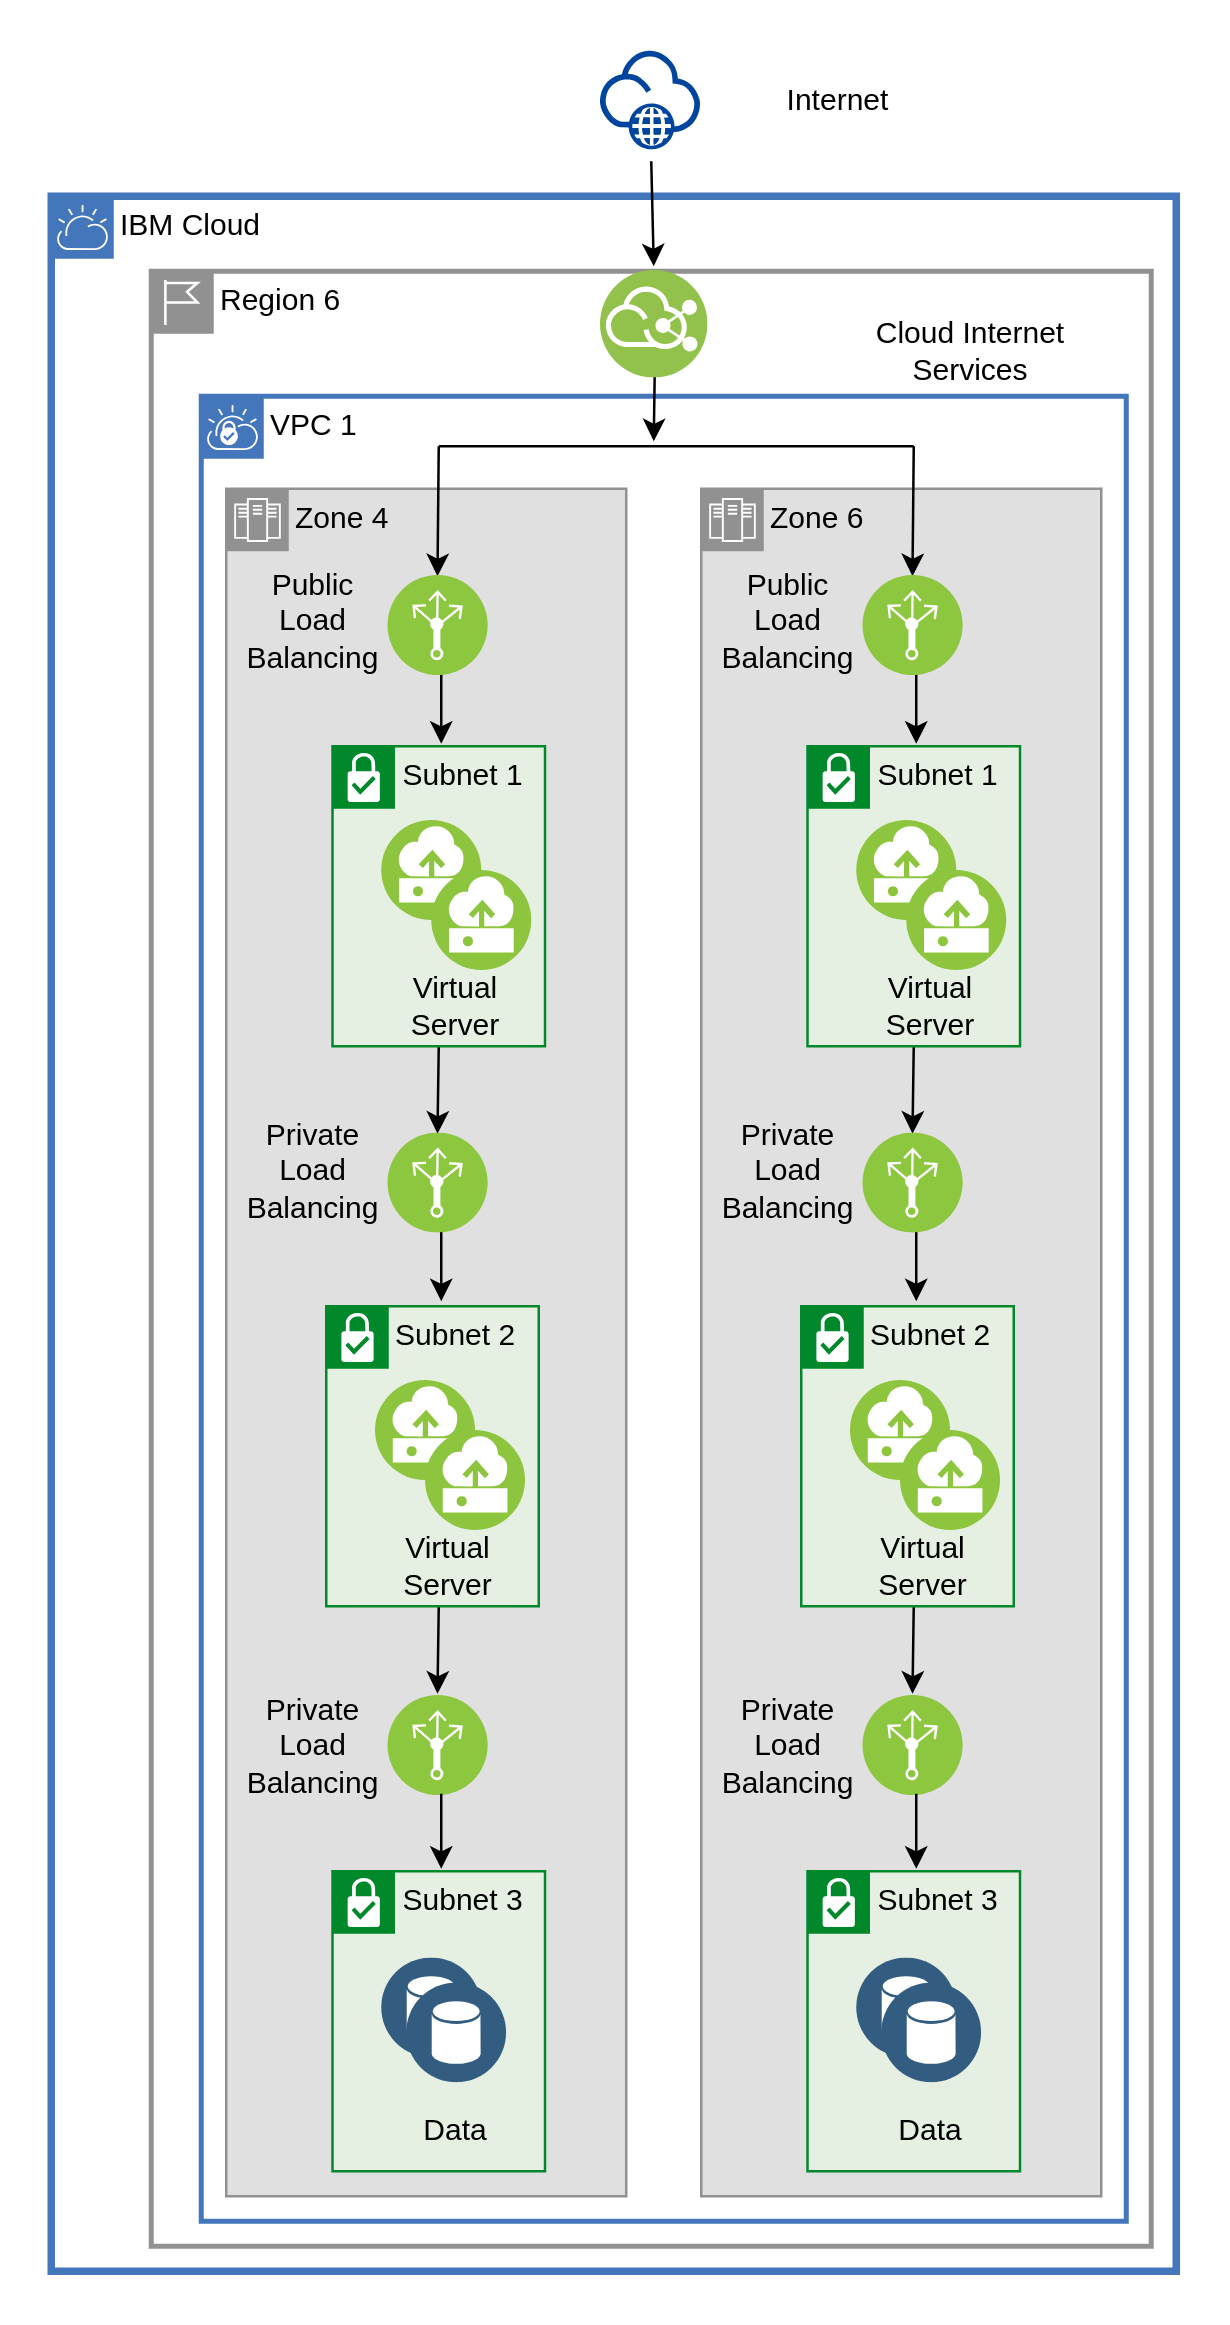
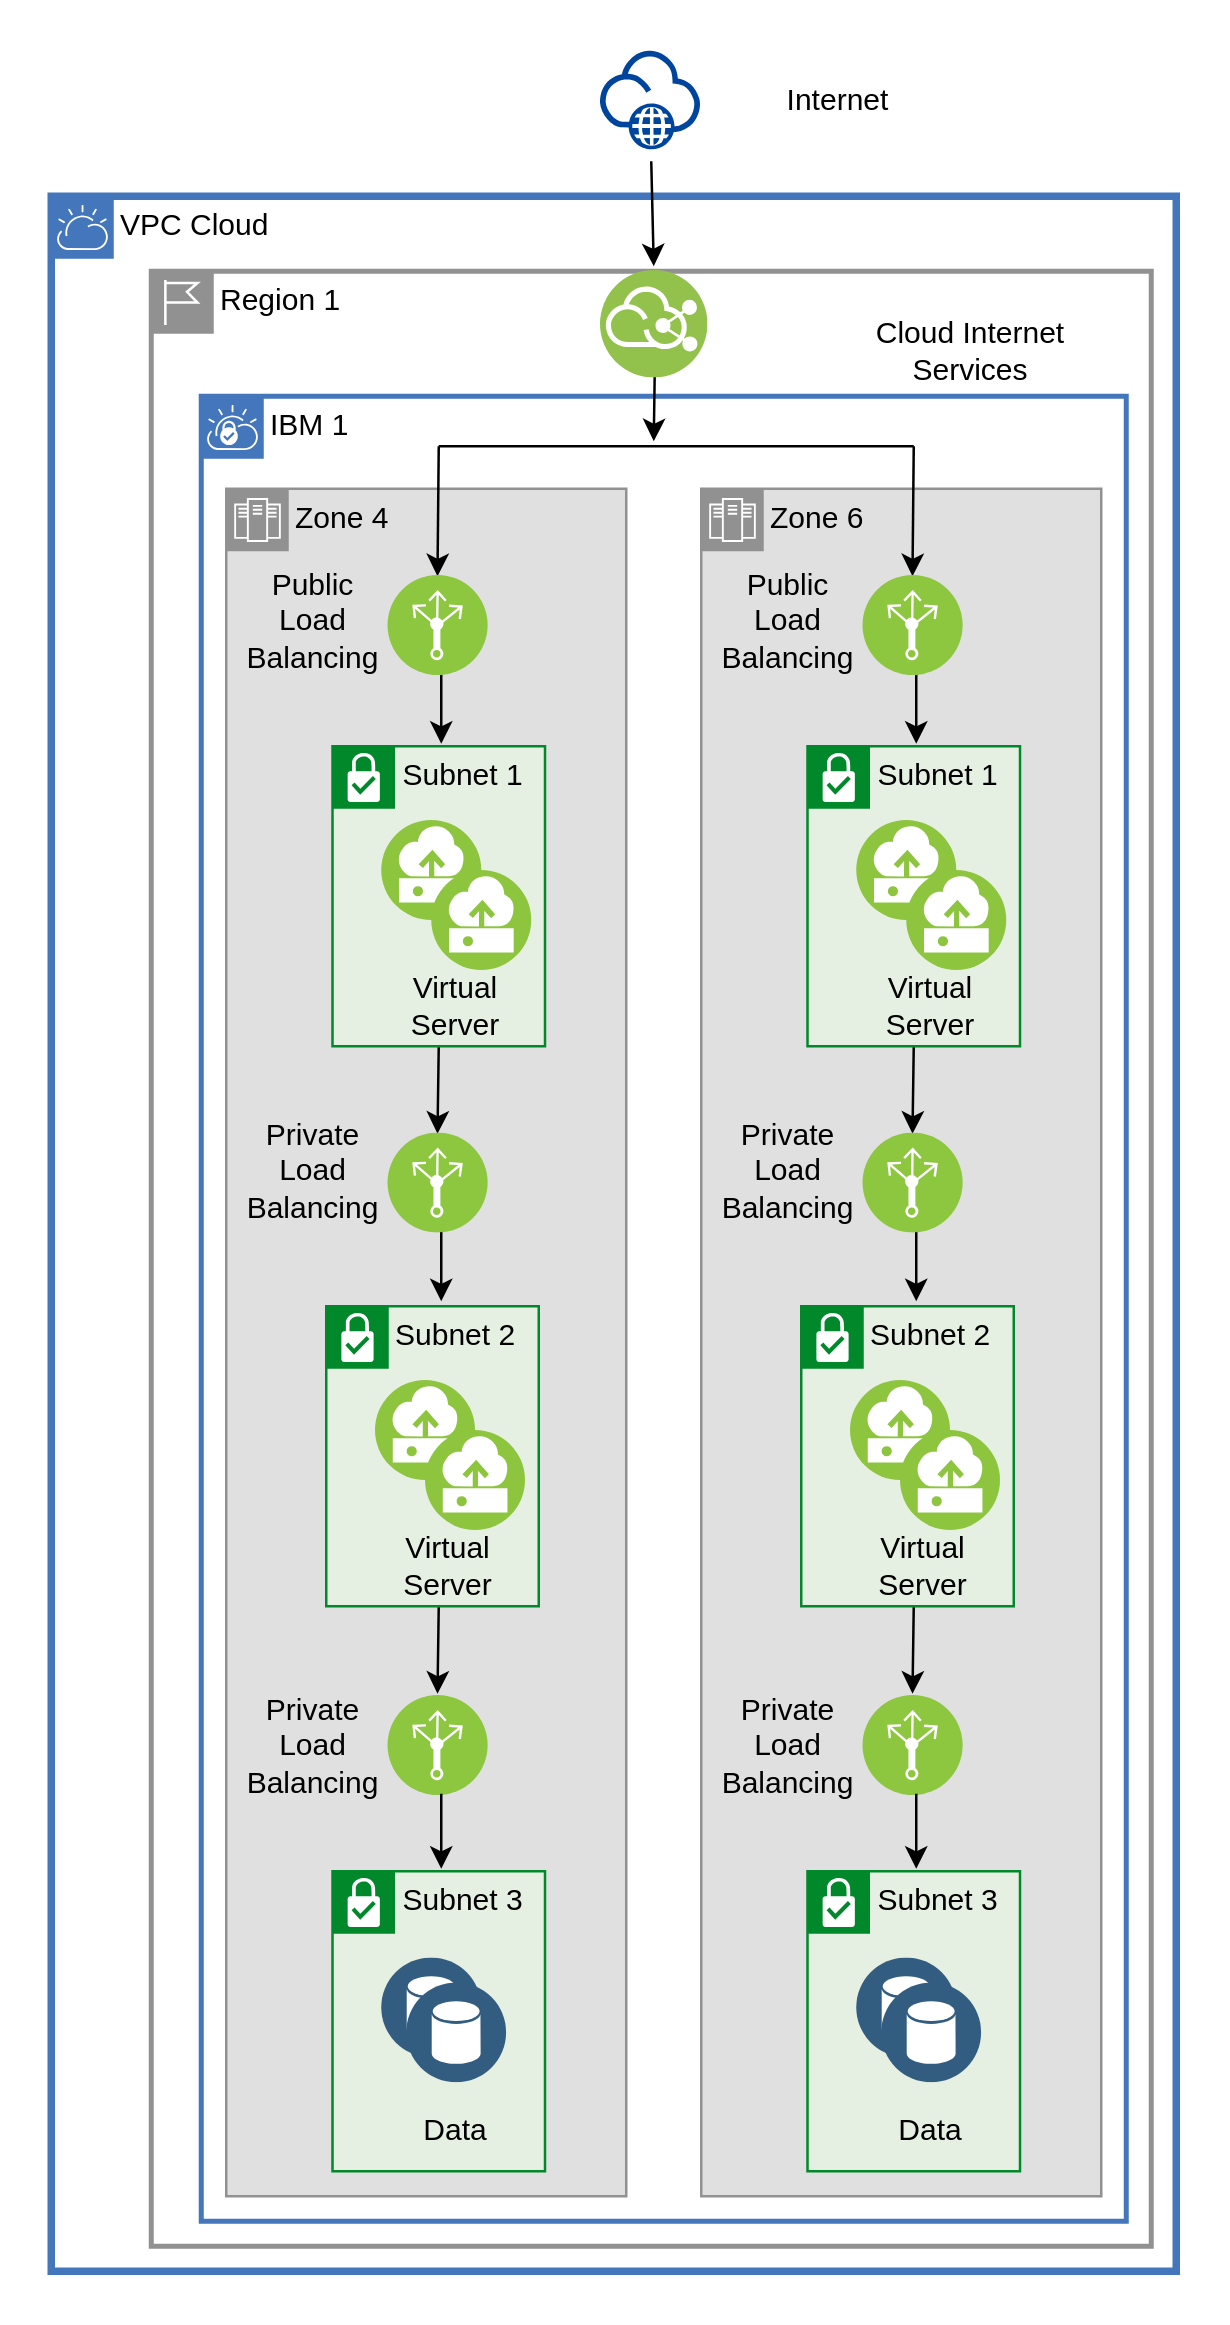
node "IBM Cloud": label "IBM Cloud" -> "VPC Cloud"
node "Region 6": label "Region 6" -> "Region 1"
node "VPC 1": label "VPC 1" -> "IBM 1"
